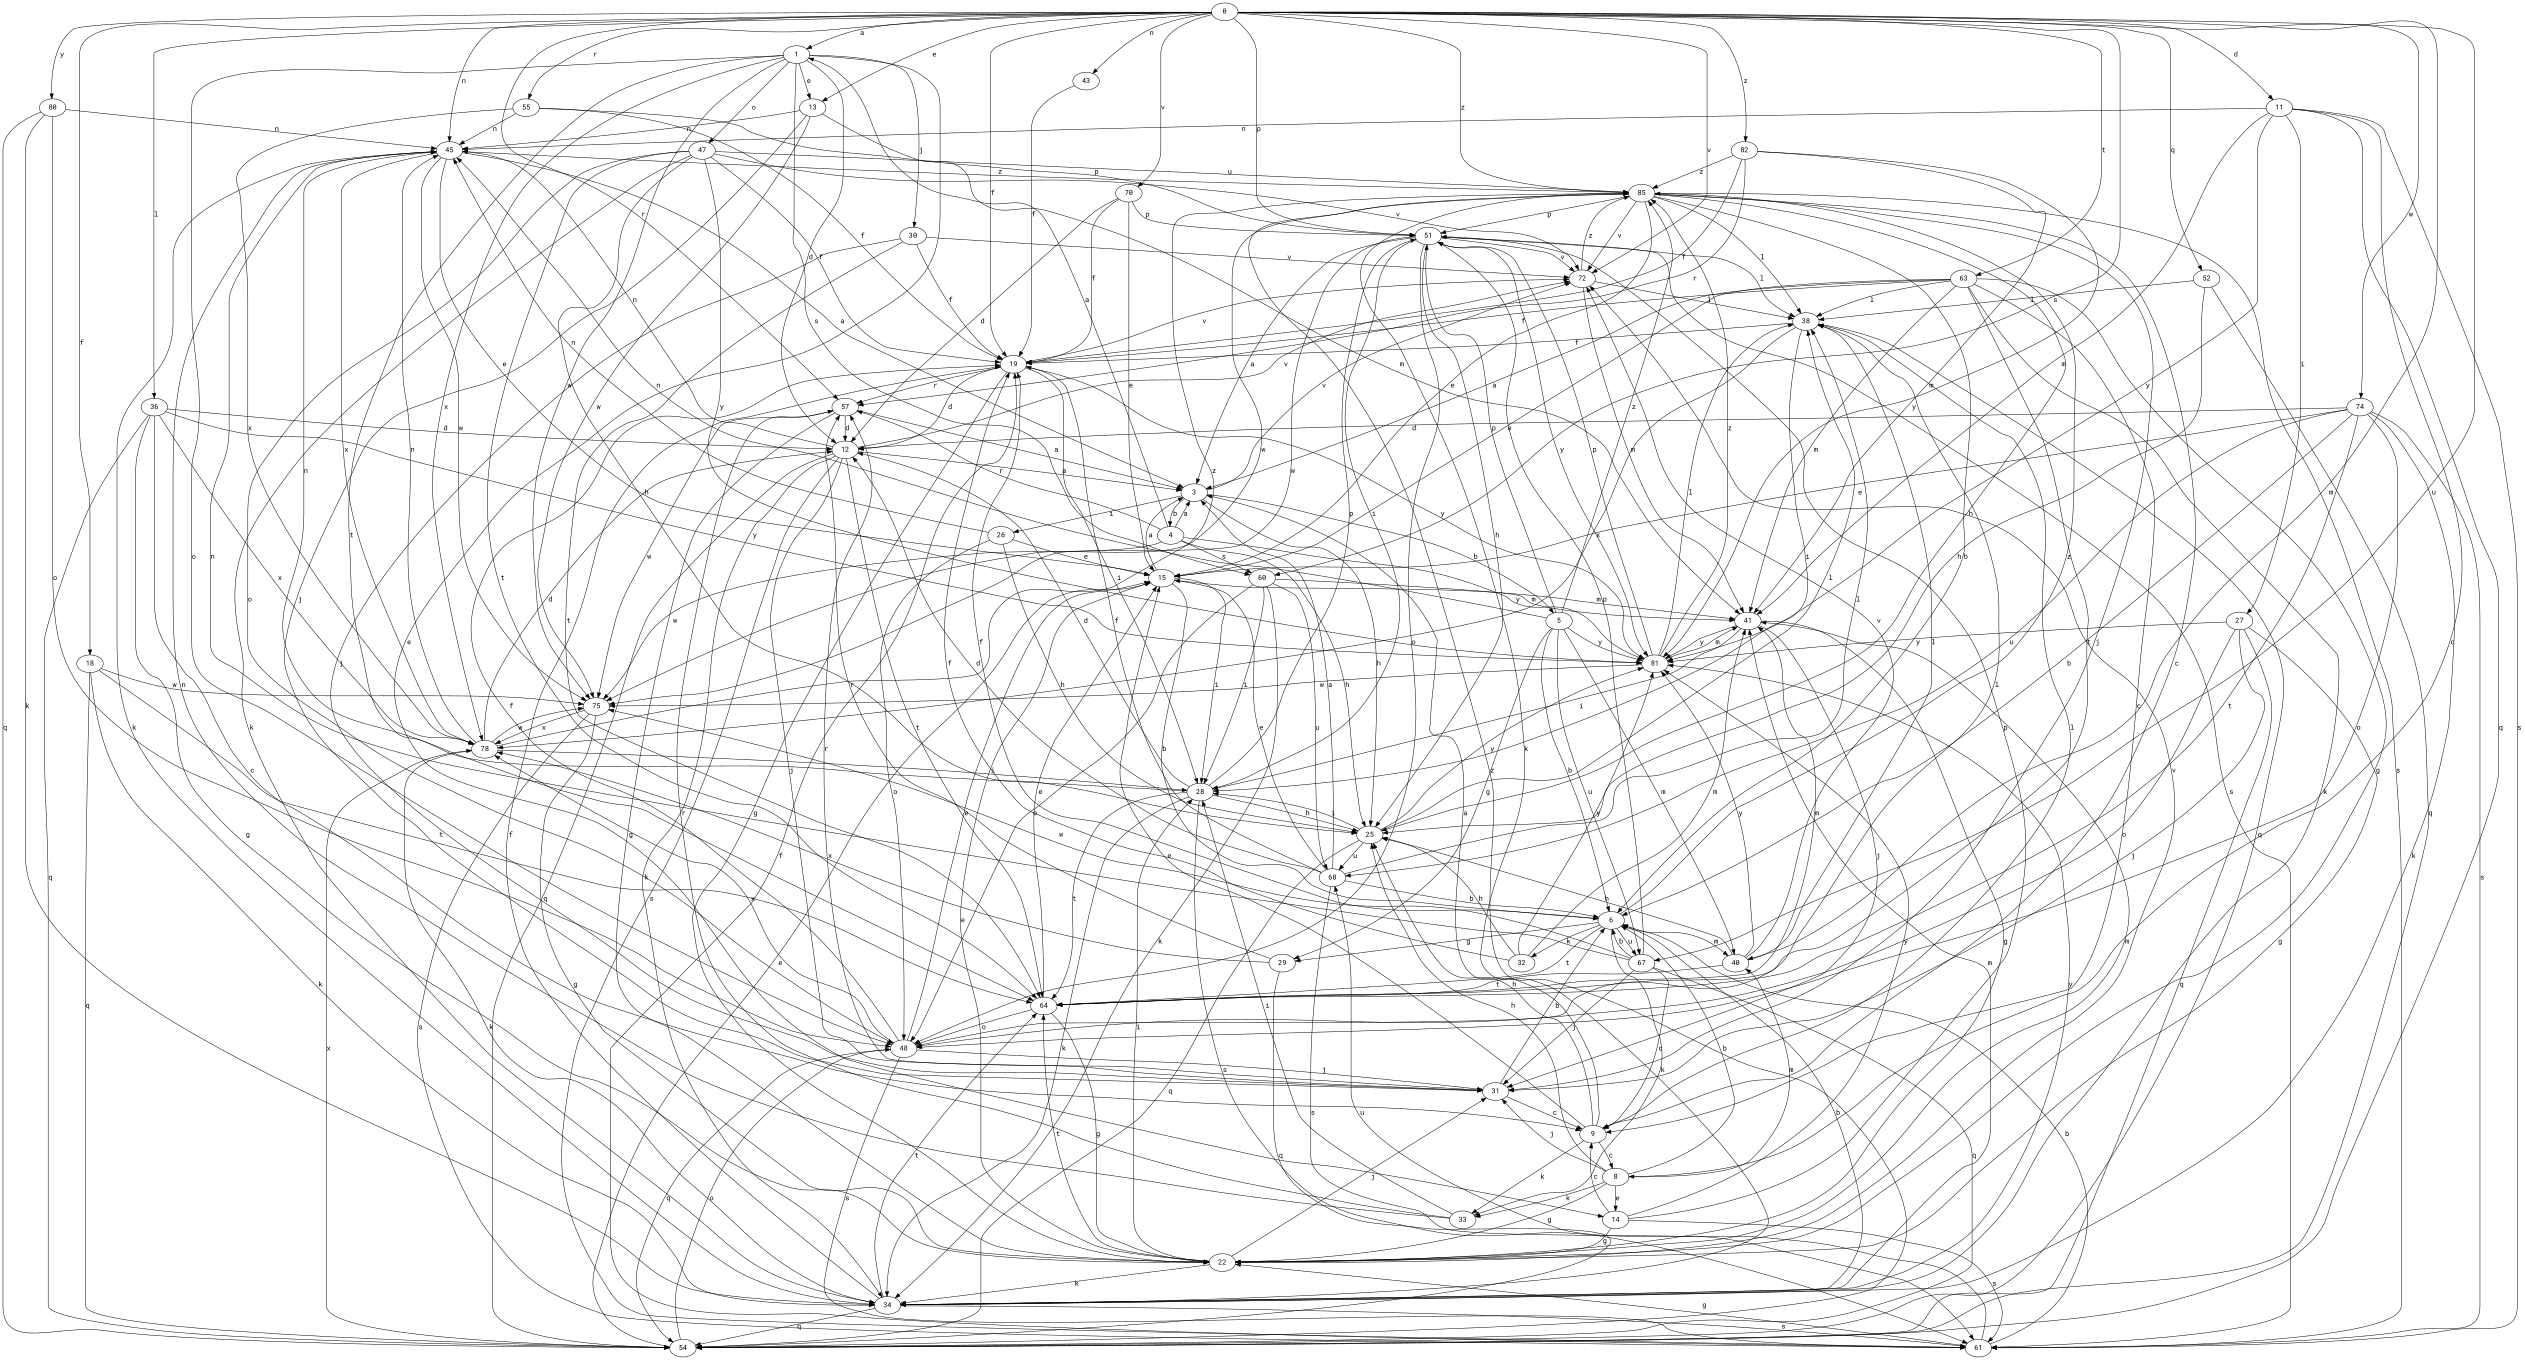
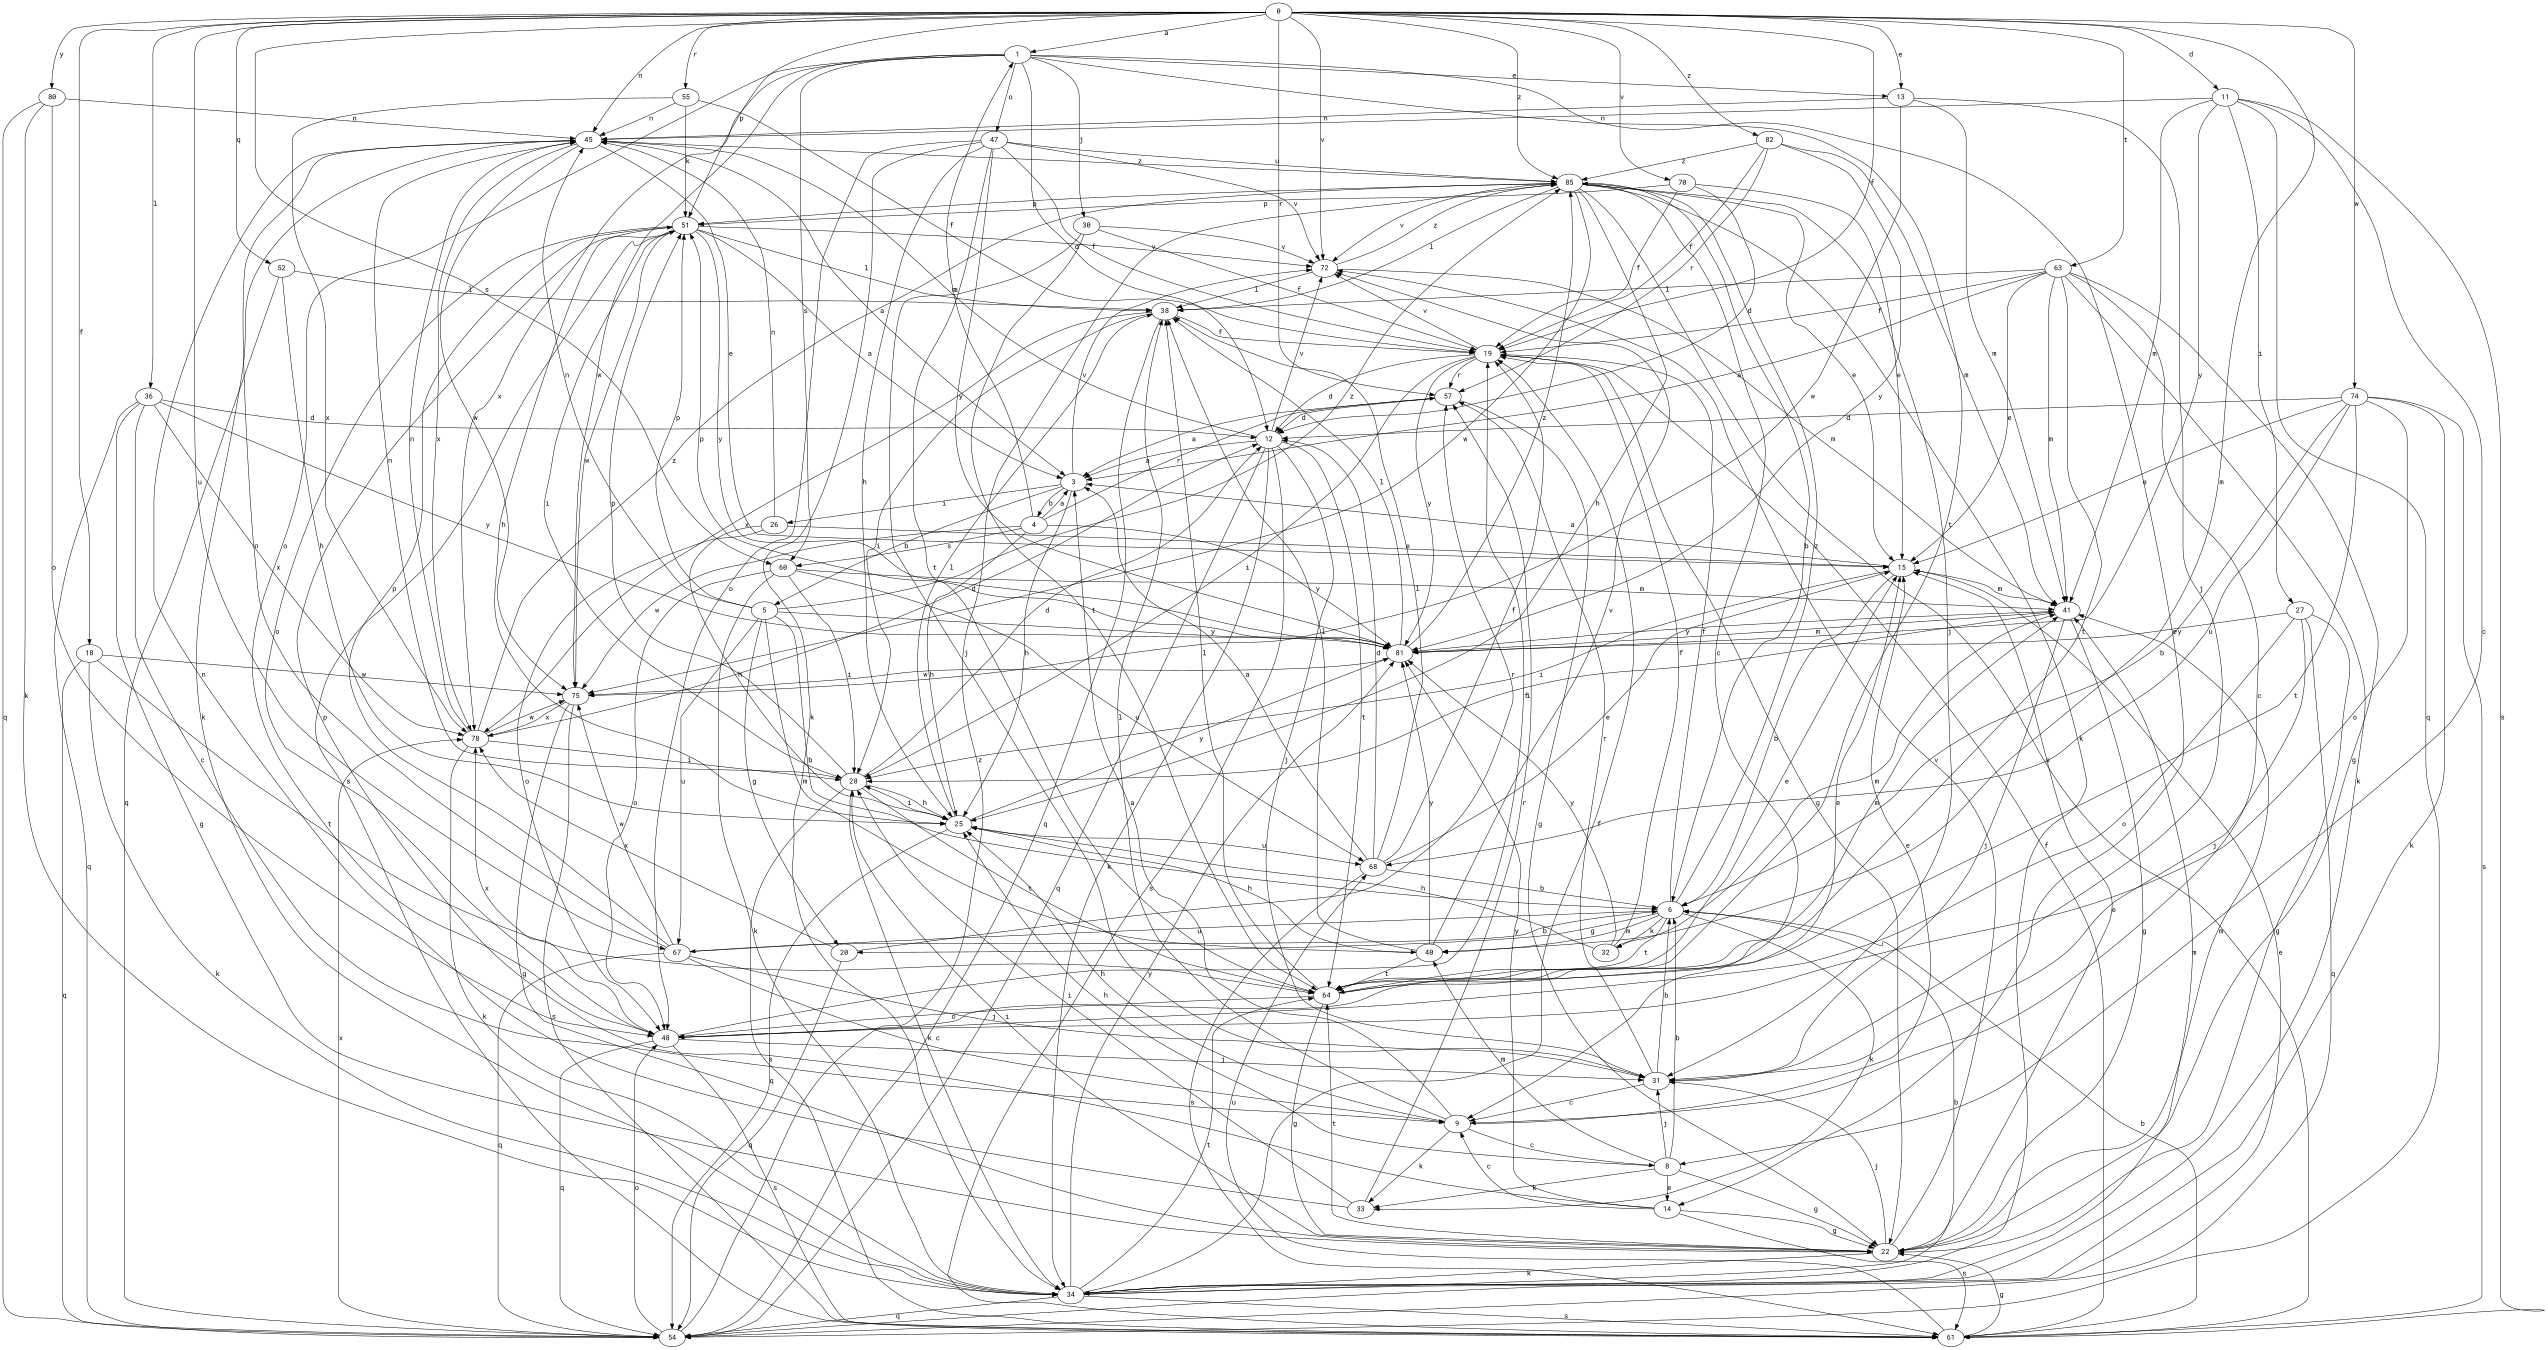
node "43": removed
edge "55" -> "51": label "p" -> "k"
edge "57" -> "75": removed, label "w"
node "29": label "29" -> "20"
edge "48" -> "38": now "64" -> "38"
